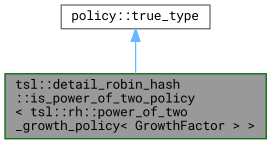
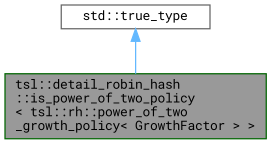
node "policy::true_type": label "policy::true_type" -> "std::true_type"
